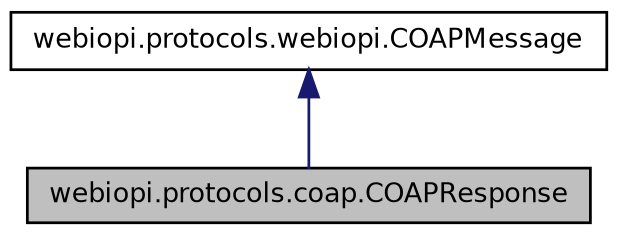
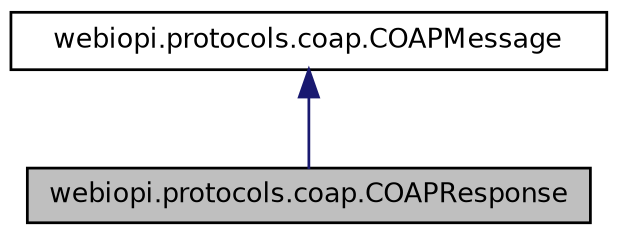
node "webiopi.protocols.webiopi.COAPMessage": label "webiopi.protocols.webiopi.COAPMessage" -> "webiopi.protocols.coap.COAPMessage"
